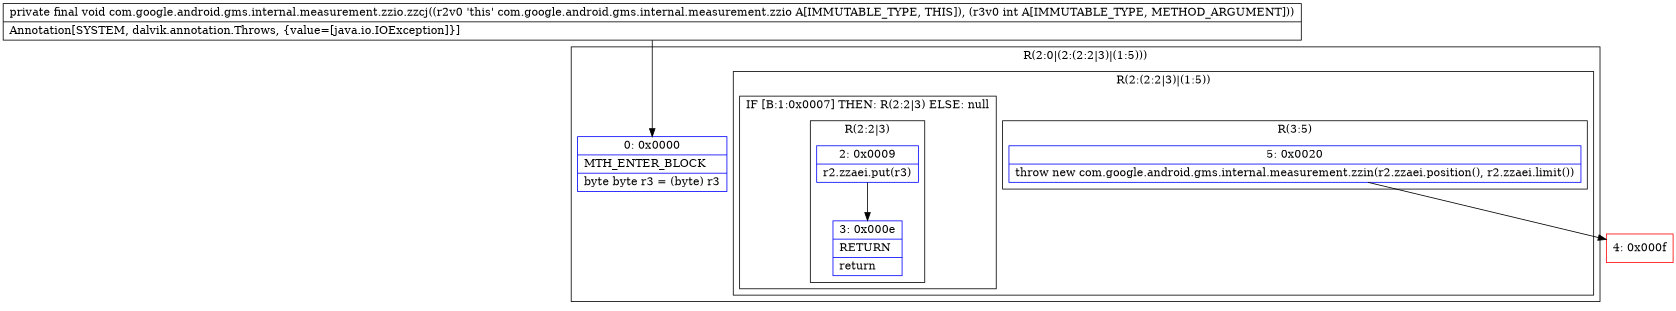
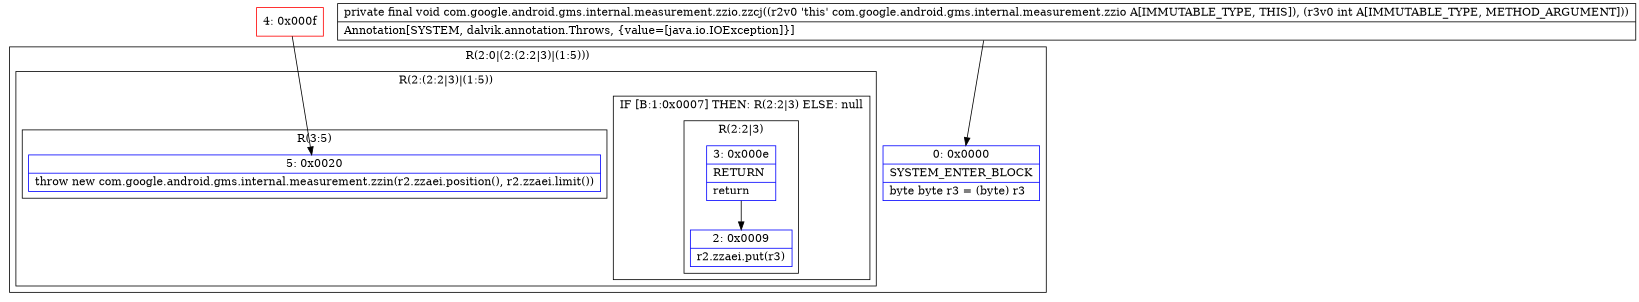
node "0: 0x0000": text "MTH_ENTER_BLOCK" -> "SYSTEM_ENTER_BLOCK"
edge "2: 0x0009" -> "3: 0x000e": reversed
edge "5: 0x0020" -> "4: 0x000f": reversed
